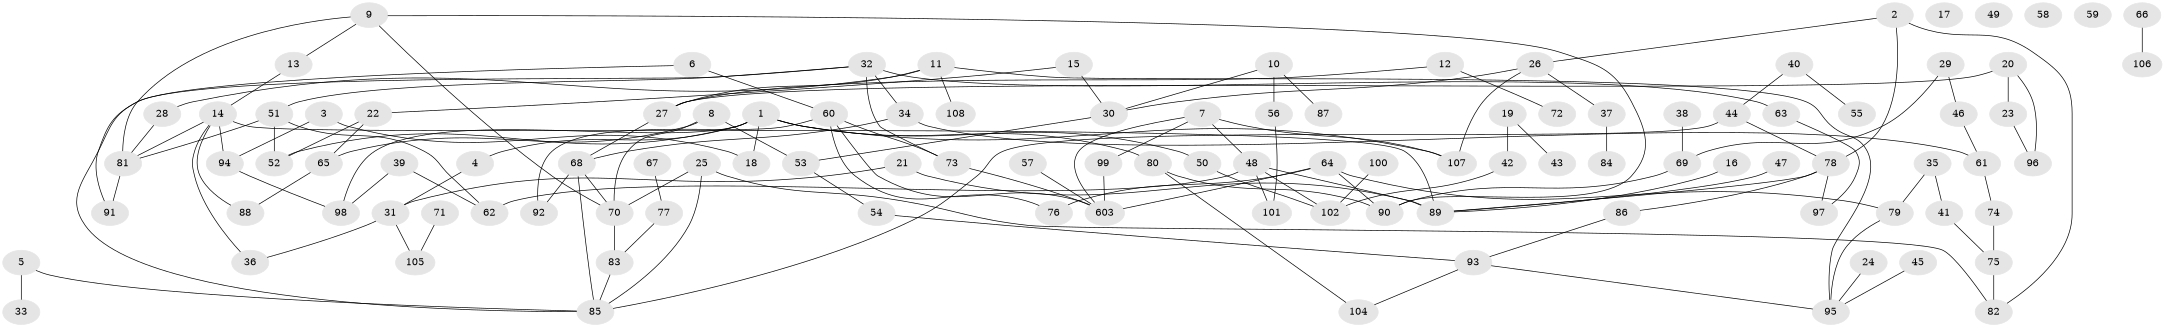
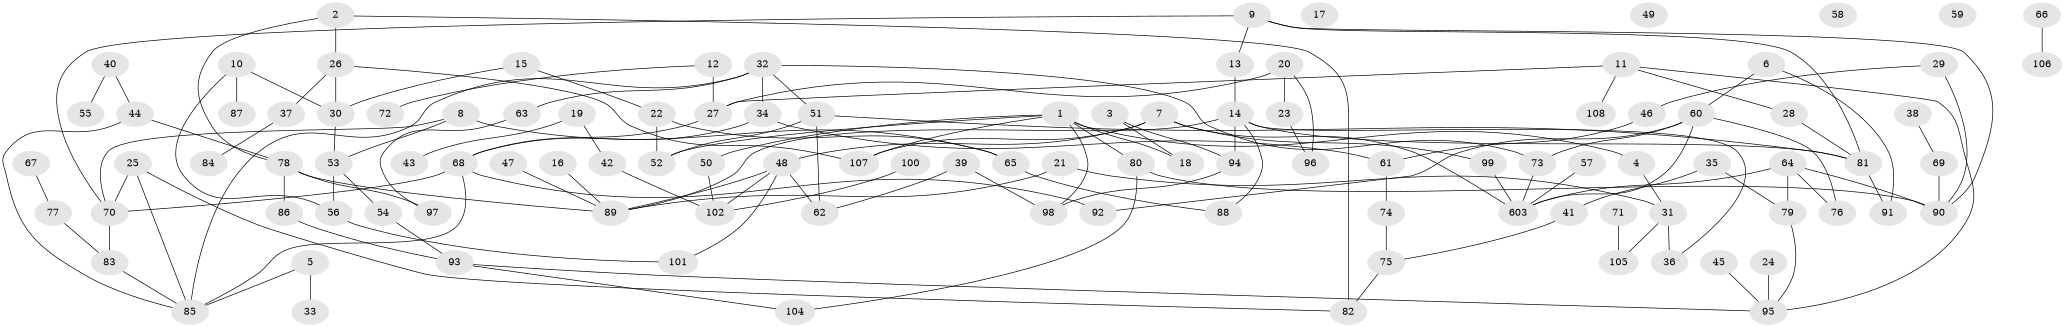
edge "29" -- "69": now "29" -- "90"
edge "53" -- "56": added
